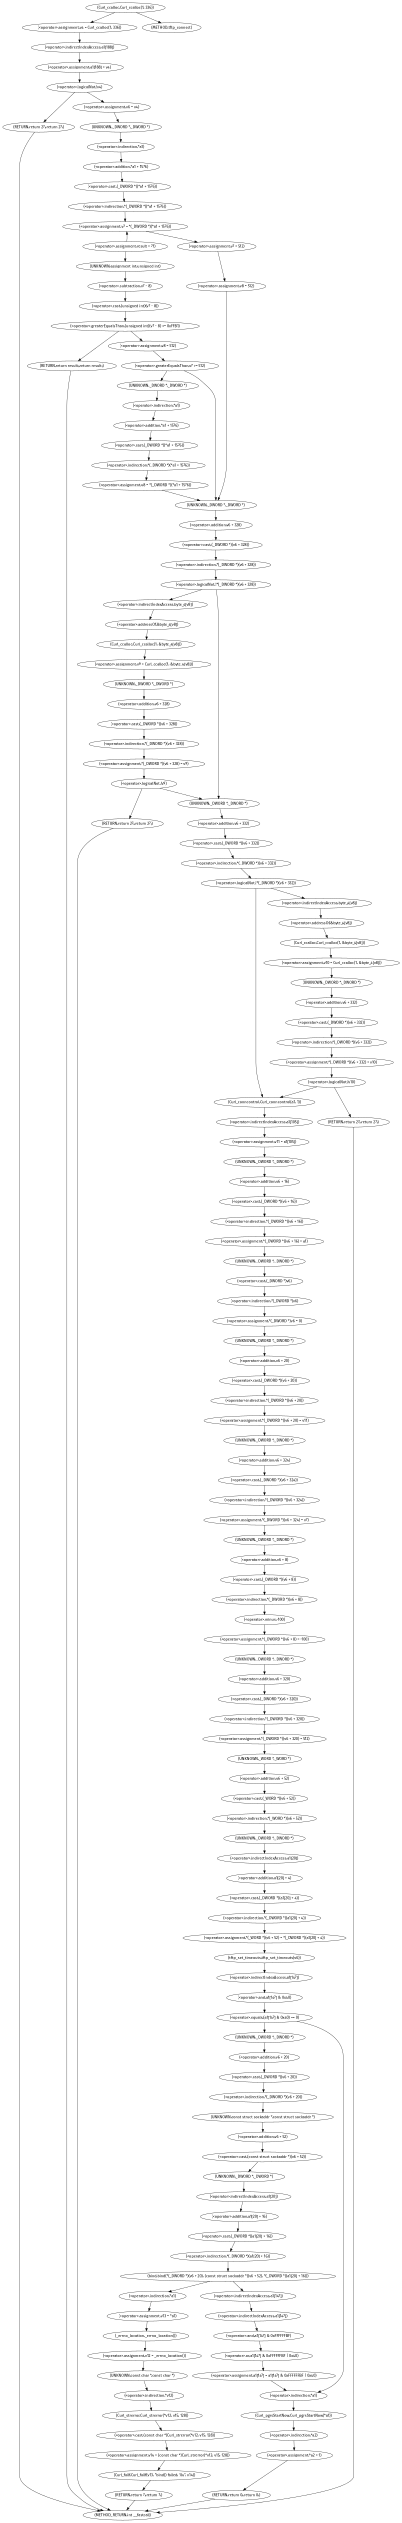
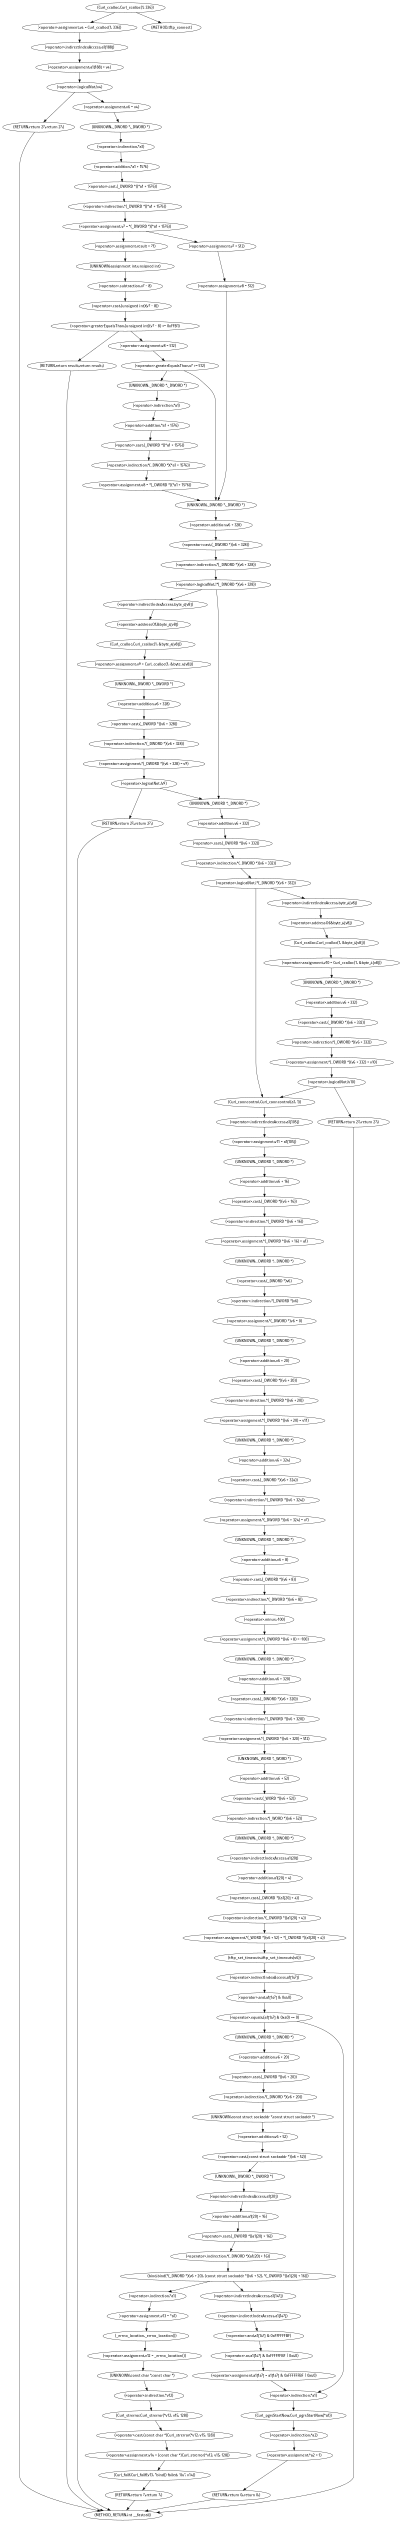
edge "(<operator>.assignment,result = 71)" -> "(<operator>.assignment,v7 = *(_DWORD *)(*a1 + 1576))": reversed
